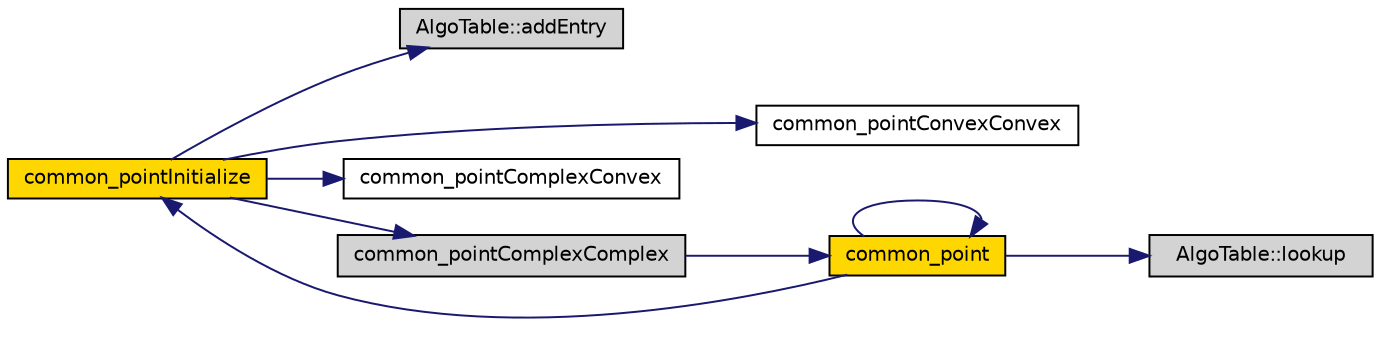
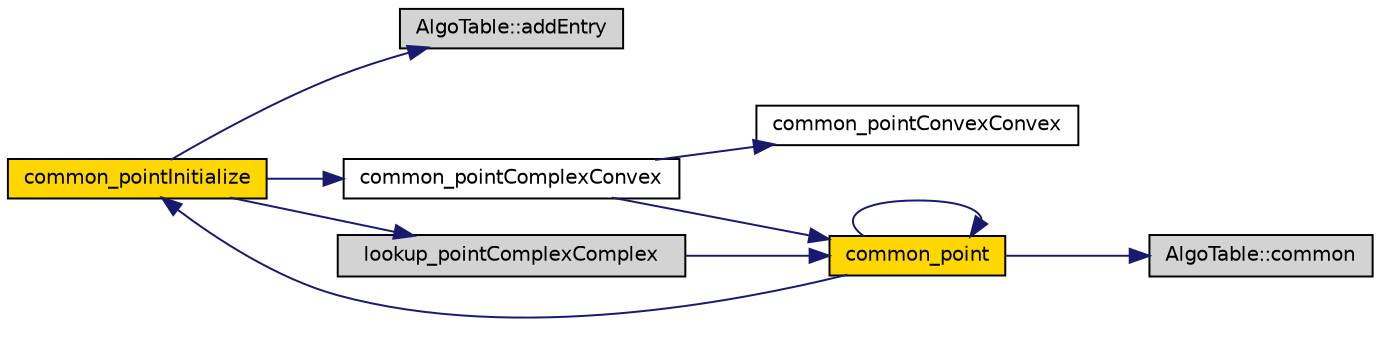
edge "common_pointInitialize" -> "common_pointConvexConvex": now "common_pointComplexConvex" -> "common_pointConvexConvex"
edge "common_pointComplexConvex" -> "common_point": added
node "common_pointComplexComplex": label "common_pointComplexComplex" -> "lookup_pointComplexComplex"
node "AlgoTable::lookup": label "AlgoTable::lookup" -> "AlgoTable::common"
